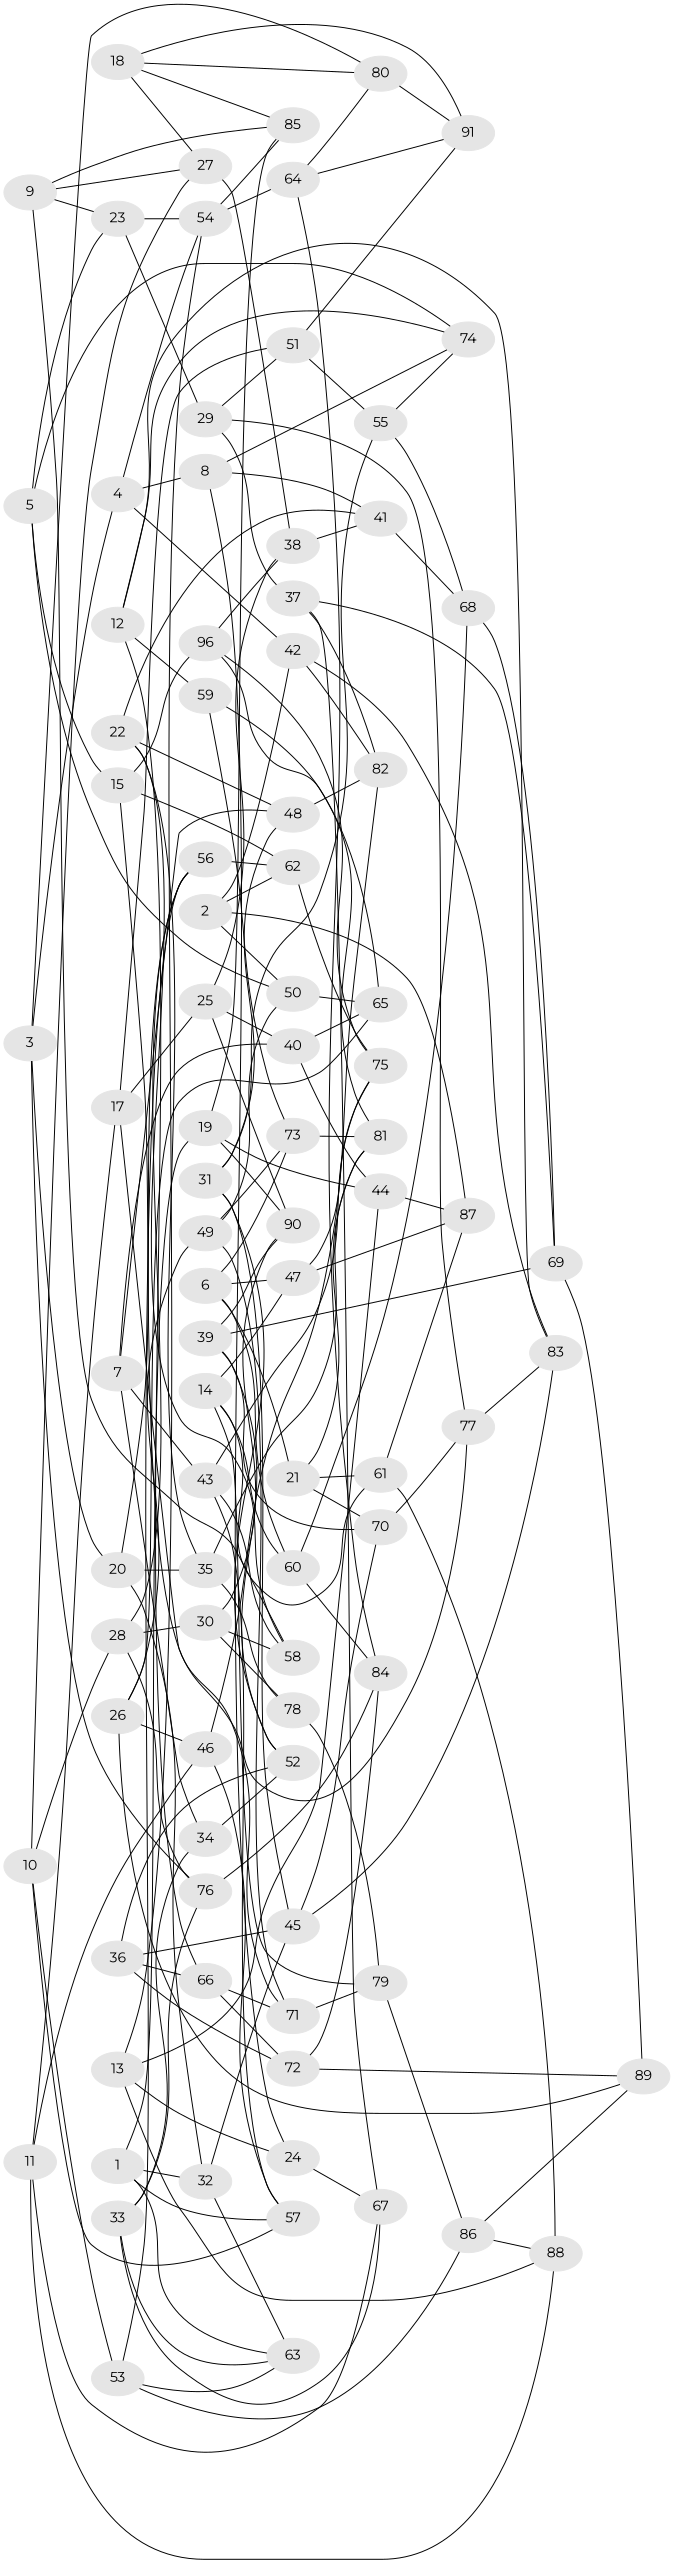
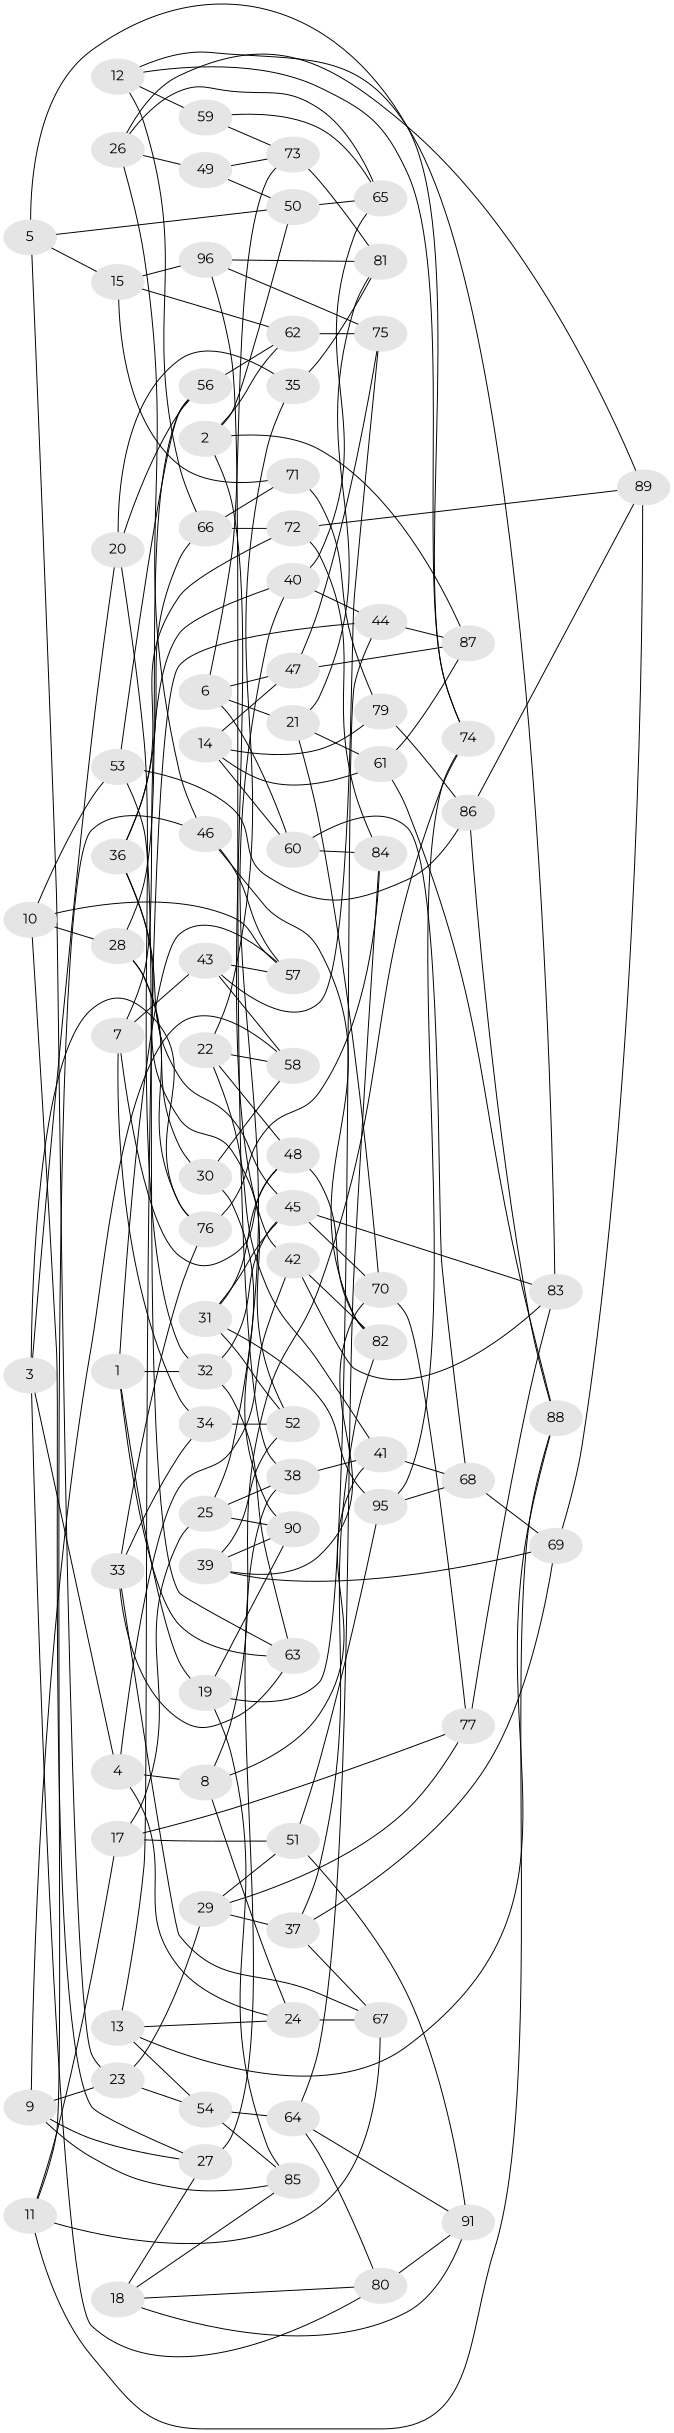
edge "54" -- "4": now "24" -- "4"
node "55": label "55" -> "95"
node "78": removed
edge "49" -- "71": removed
